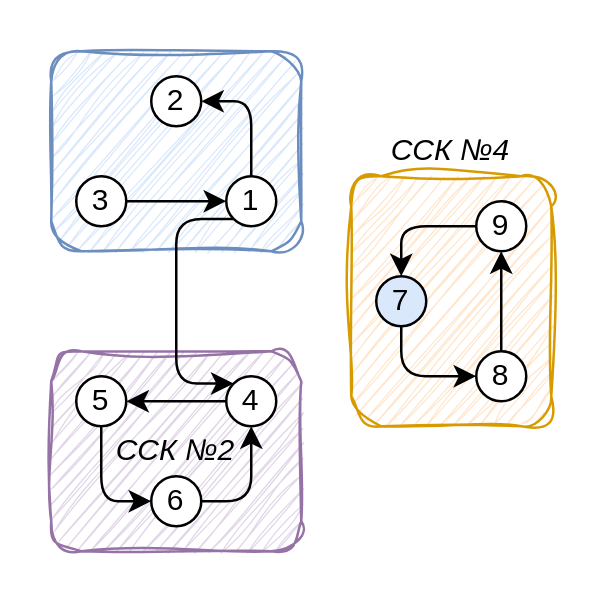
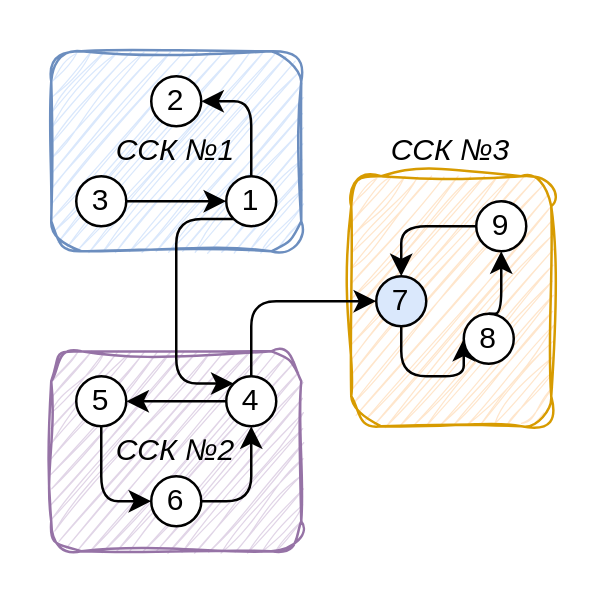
node "ССК №1": added
node "ССК №4": label "ССК №4" -> "ССК №3"
edge "4" -> "7": added
node "8": moved (501, 376) -> (489, 339)
